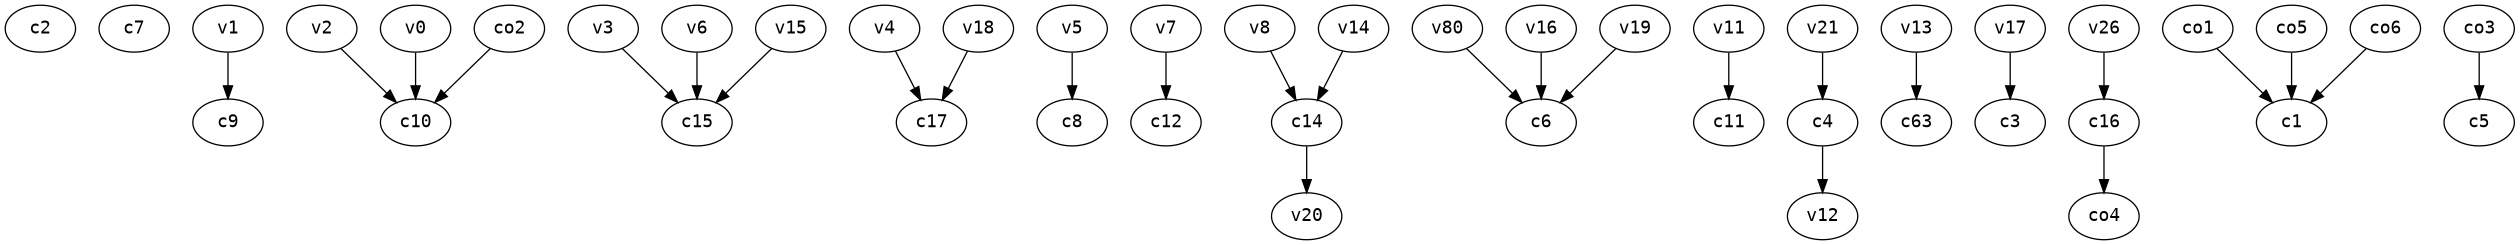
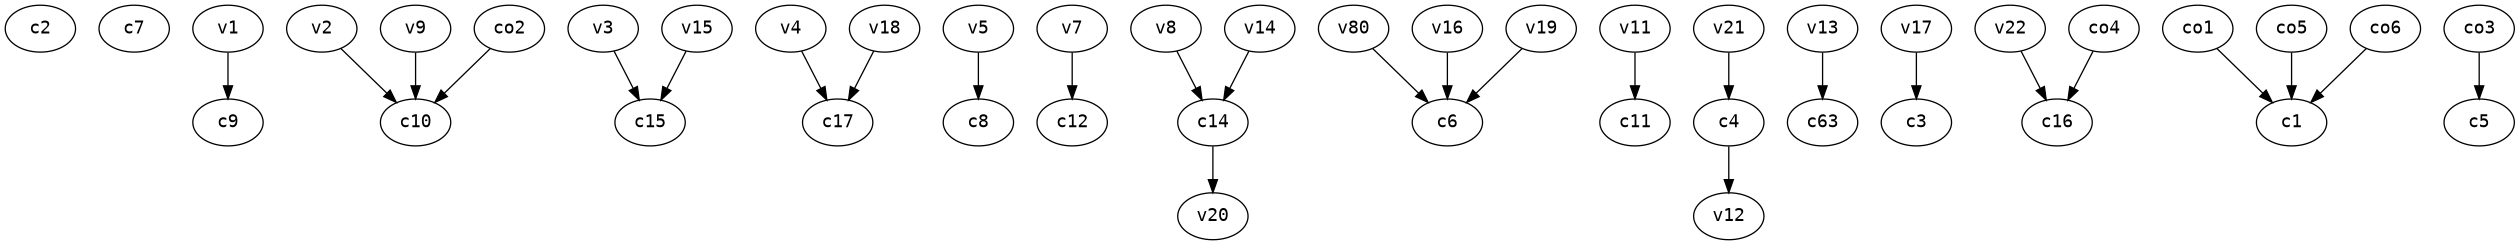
node "v0": label "v0" -> "v9"
node "v6": removed
node "v26": label "v26" -> "v22"
edge "c16" -> "co4": reversed
